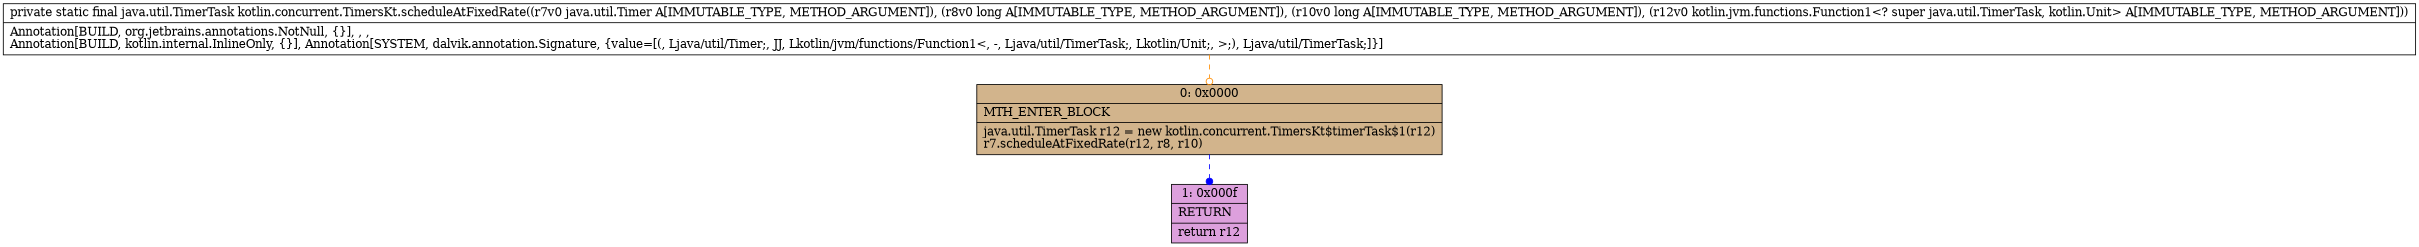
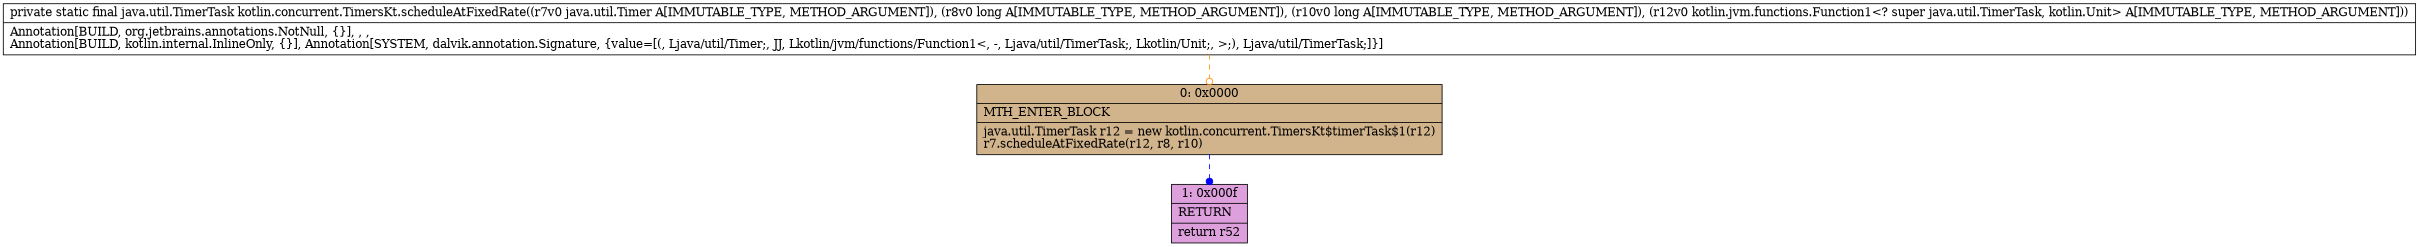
node "1: 0x000f": text "return r12" -> "return r52"
